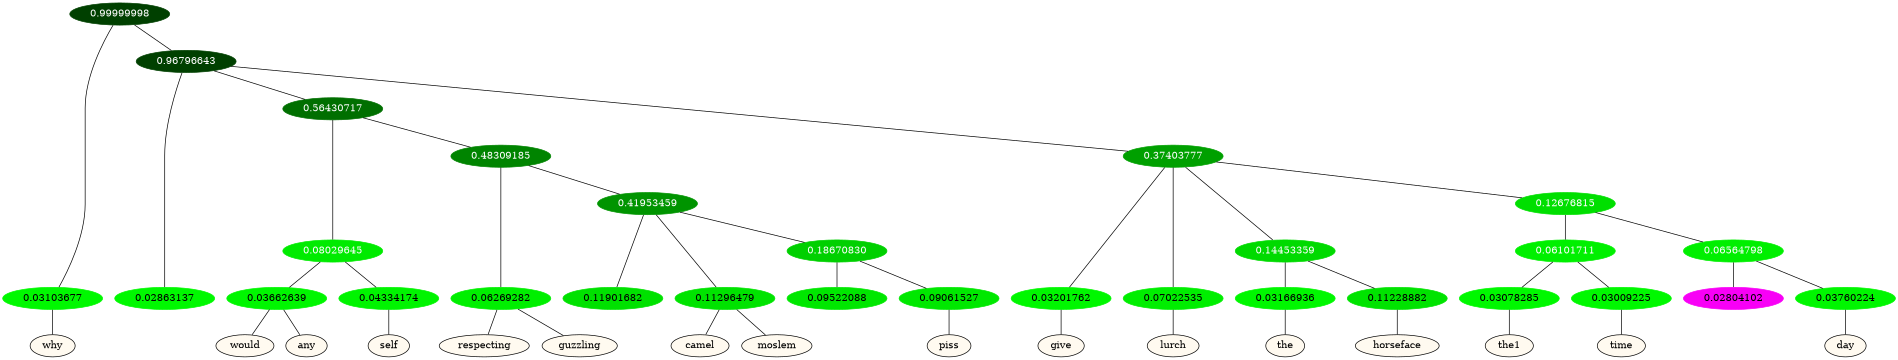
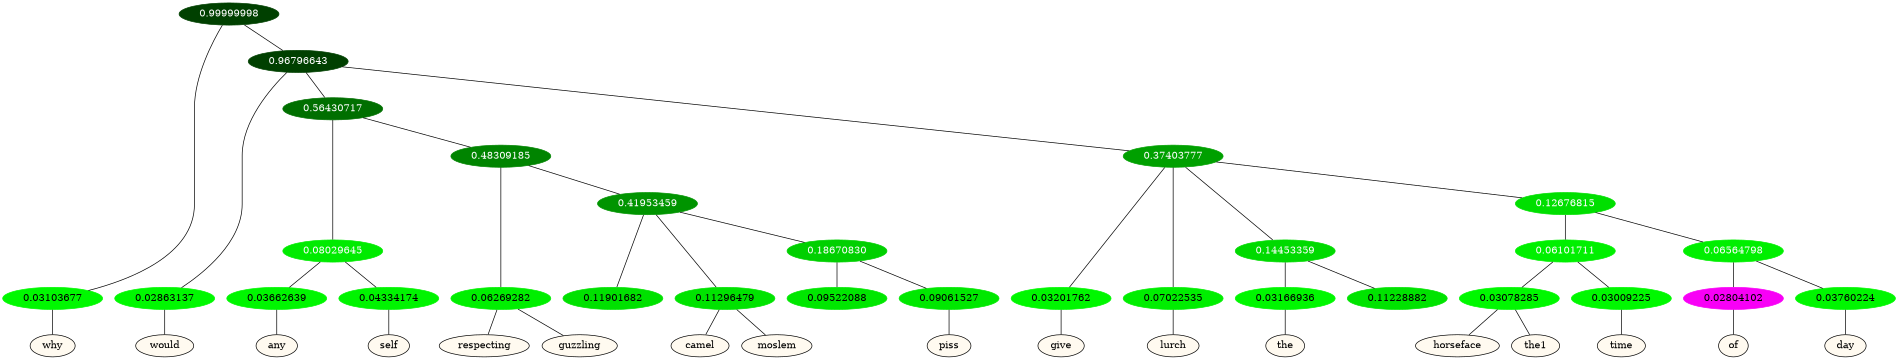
edge "0.03662639" -- "would": now "0.02863137" -- "would"
edge "0.11228882" -- "horseface": now "0.03078285" -- "horseface"
node "of": added
